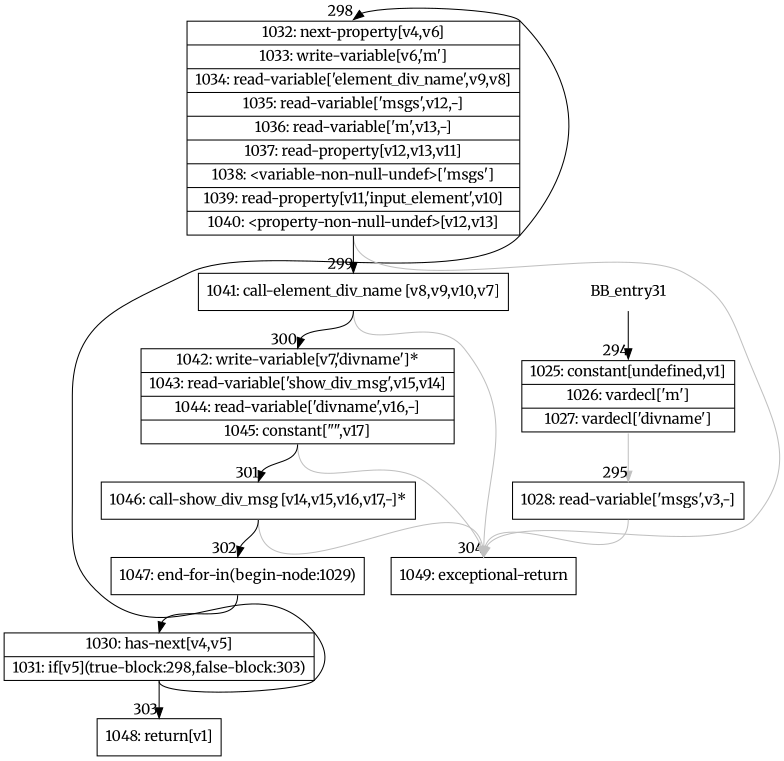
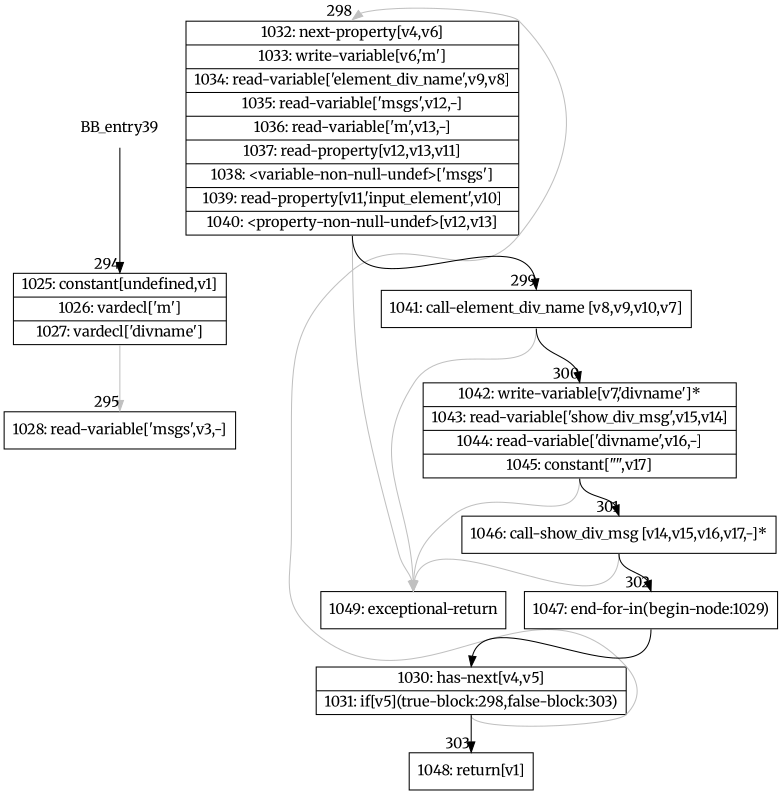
node "BB_entry31": label "BB_entry31" -> "BB_entry39"
edge "1030: has-next[v4,v5]" -> "1032: next-property[v4,v6]": color black -> gray
edge "1028: read-variable['msgs',v3,-]" -> "1049: exceptional-return": removed
